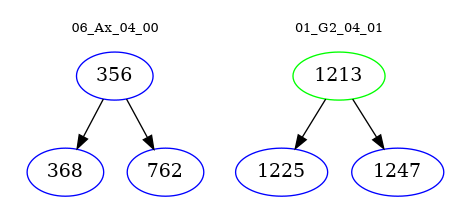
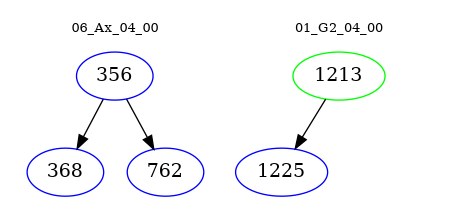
cluster "01_G2_04_01": label "01_G2_04_01" -> "01_G2_04_00"
node "1247": removed
